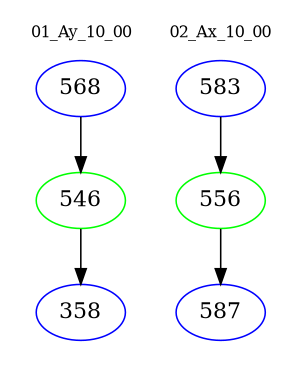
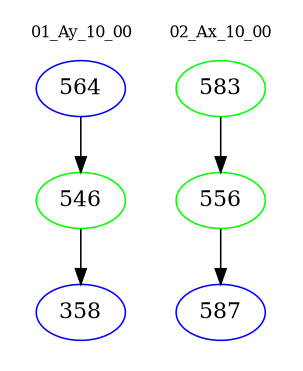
node "568": label "568" -> "564"
node "583": color blue -> green
